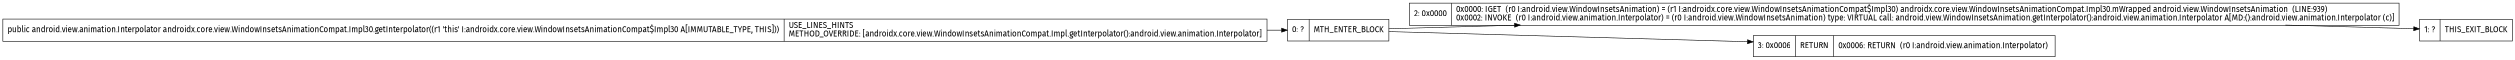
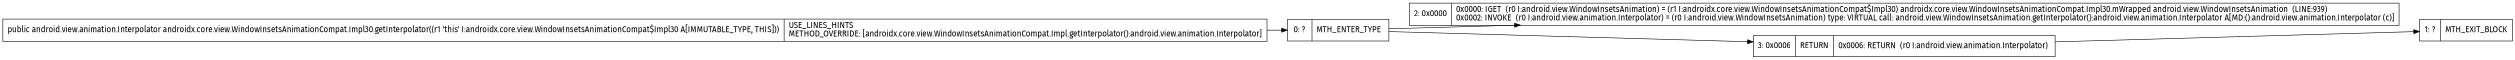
edge "2: 0x0000" -> "1: ?": now "3: 0x0006" -> "1: ?"
node "0: ?": text "MTH_ENTER_BLOCK" -> "MTH_ENTER_TYPE"
node "1: ?": text "THIS_EXIT_BLOCK" -> "MTH_EXIT_BLOCK"
